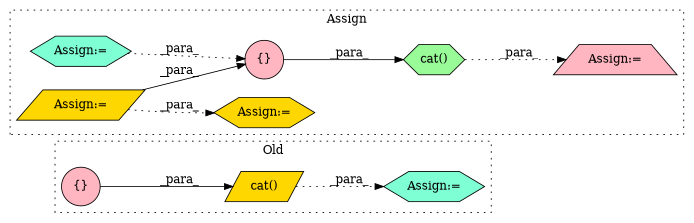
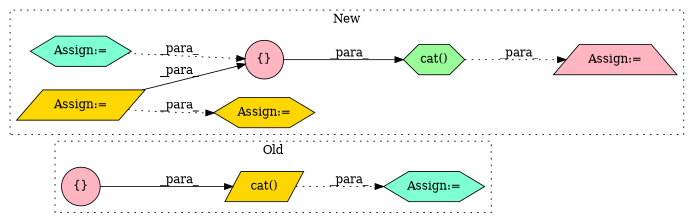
cluster "Assign": label "Assign" -> "New"
